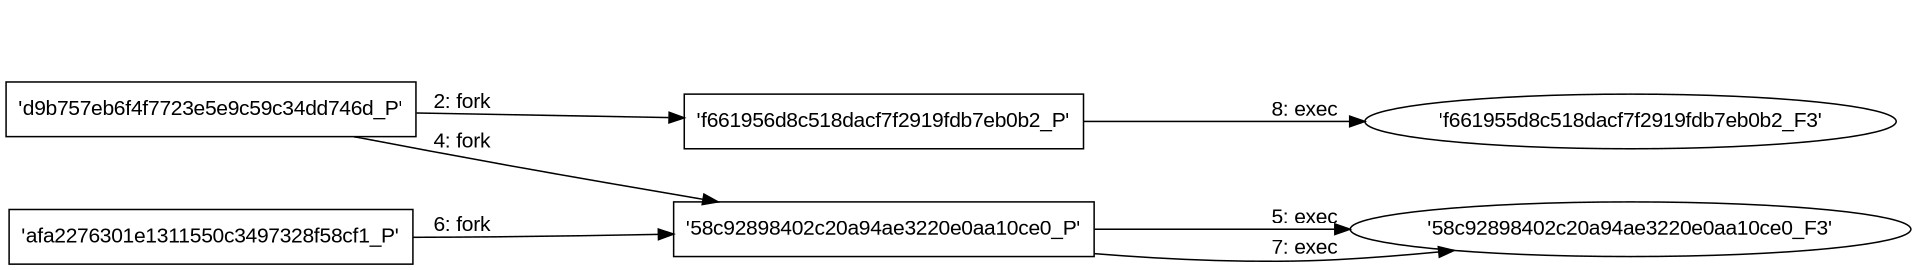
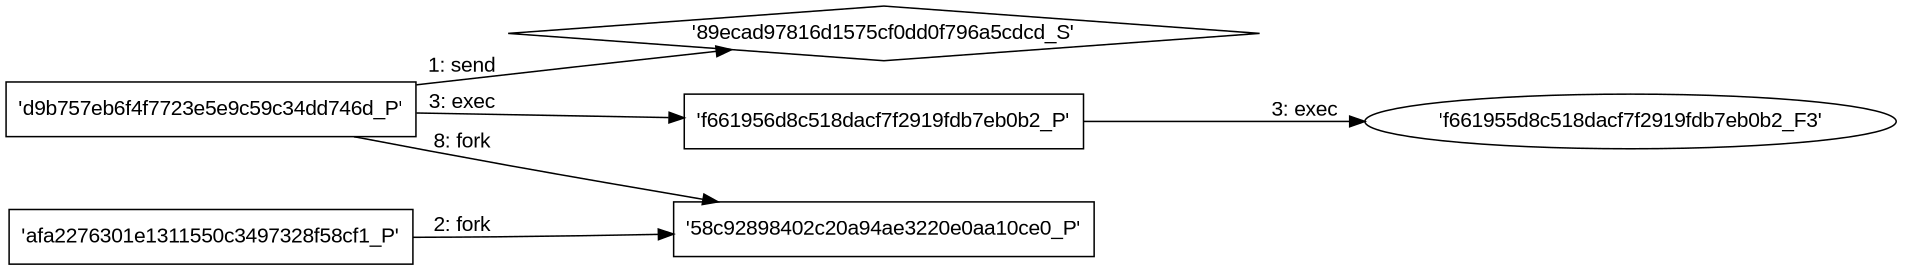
node "'89ecad97816d1575cf0dd0f796a5cdcd_S'": added
edge "'d9b757eb6f4f7723e5e9c59c34dd746d_P'" -> "'f661956d8c518dacf7f2919fdb7eb0b2_P'": label "2: fork" -> "3: exec"
edge "'f661956d8c518dacf7f2919fdb7eb0b2_P'" -> "'f661955d8c518dacf7f2919fdb7eb0b2_F3'": label "8: exec" -> "3: exec"
edge "'d9b757eb6f4f7723e5e9c59c34dd746d_P'" -> "'58c92898402c20a94ae3220e0aa10ce0_P'": label "4: fork" -> "8: fork"
edge "'afa2276301e1311550c3497328f58cf1_P'" -> "'58c92898402c20a94ae3220e0aa10ce0_P'": label "6: fork" -> "2: fork"
node "'58c92898402c20a94ae3220e0aa10ce0_F3'": removed
